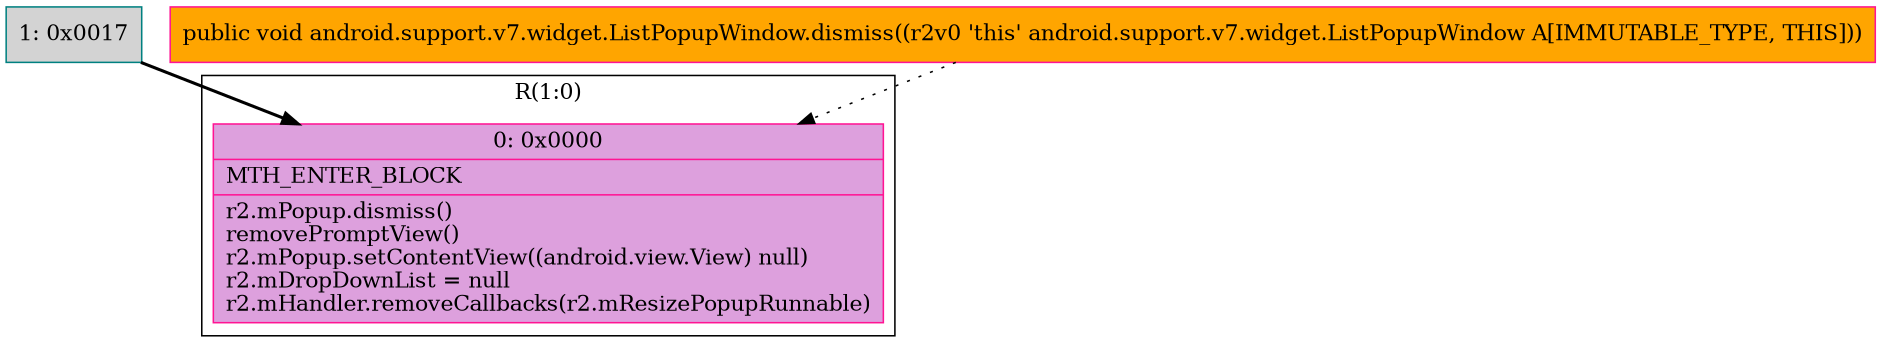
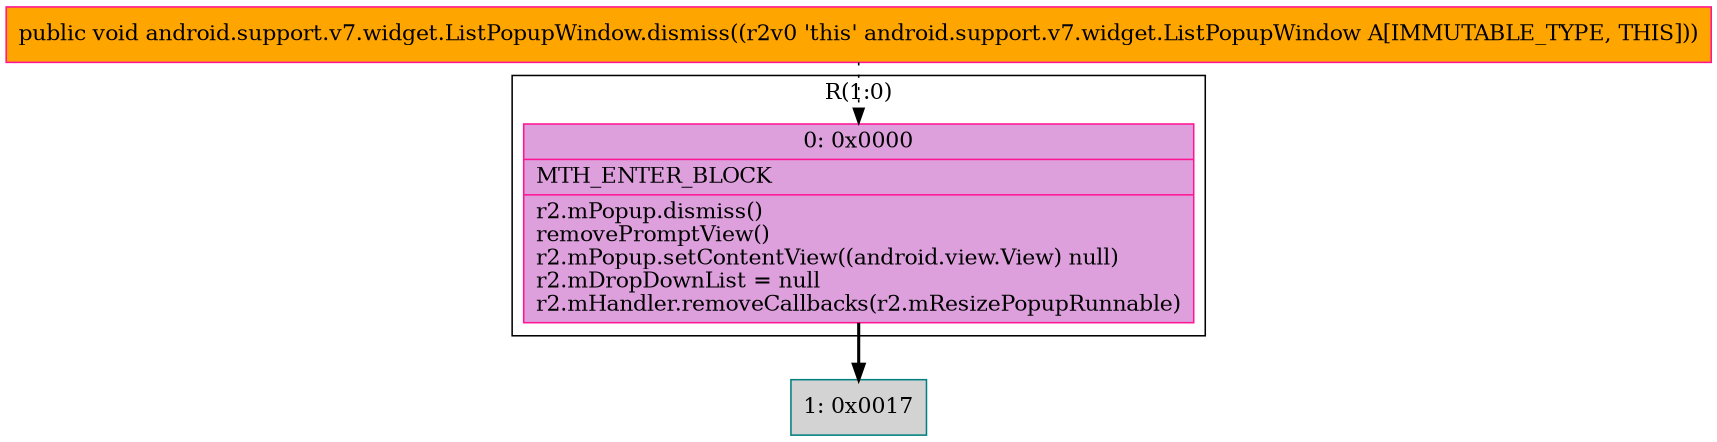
edge "1: 0x0017" -> "0: 0x0000": reversed
